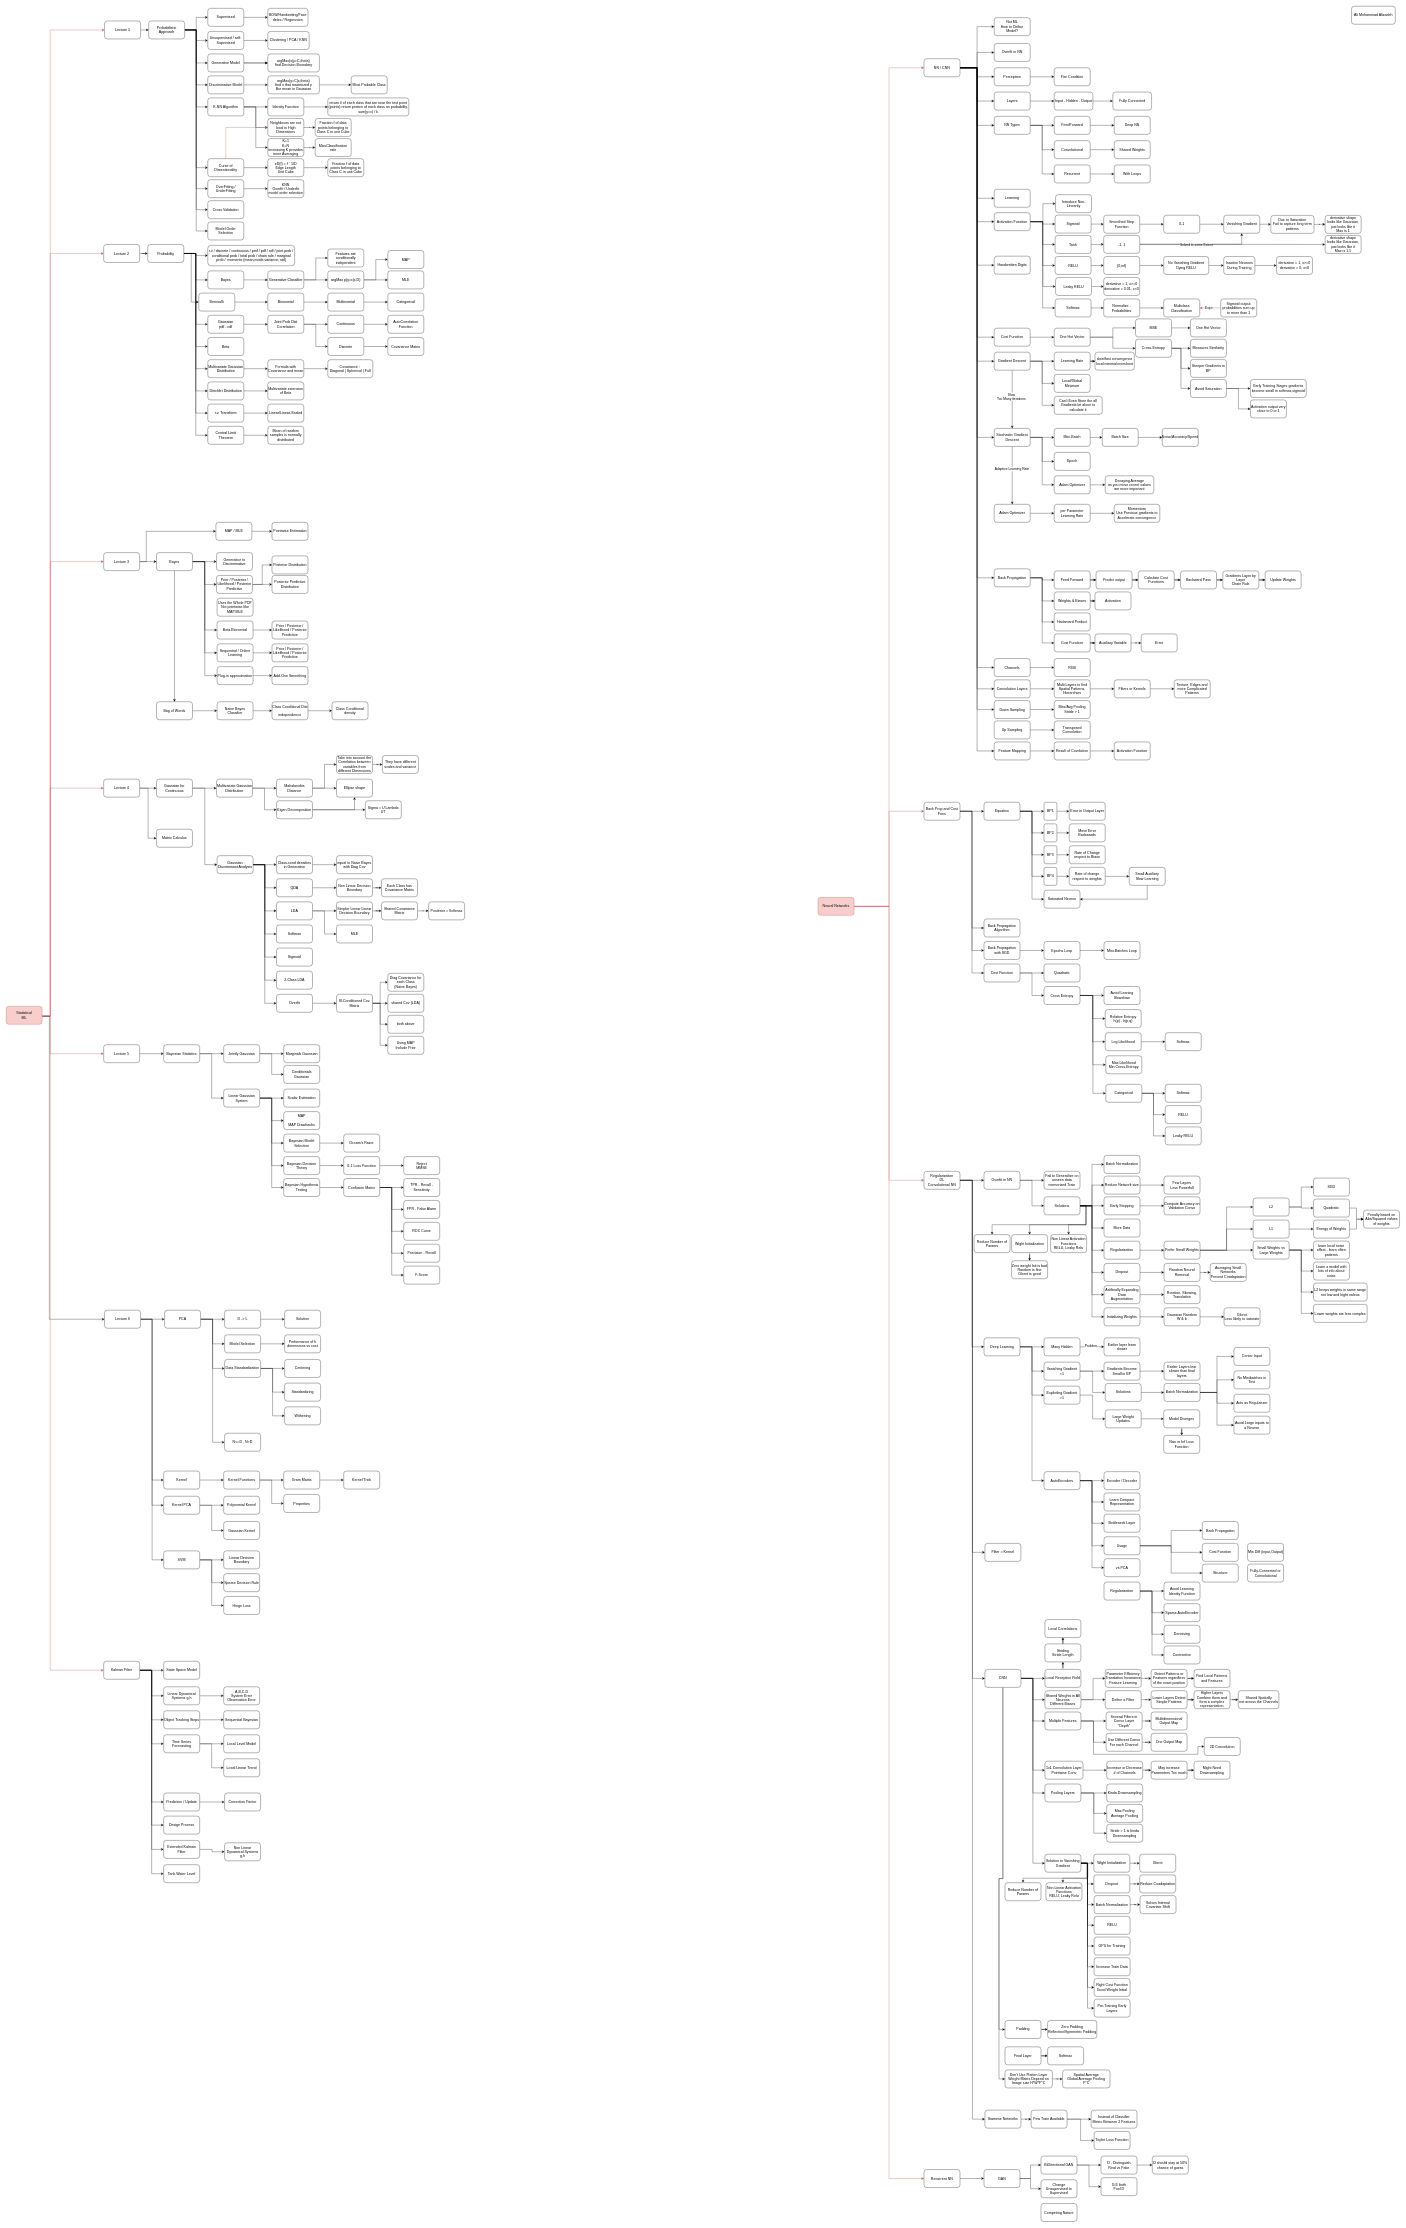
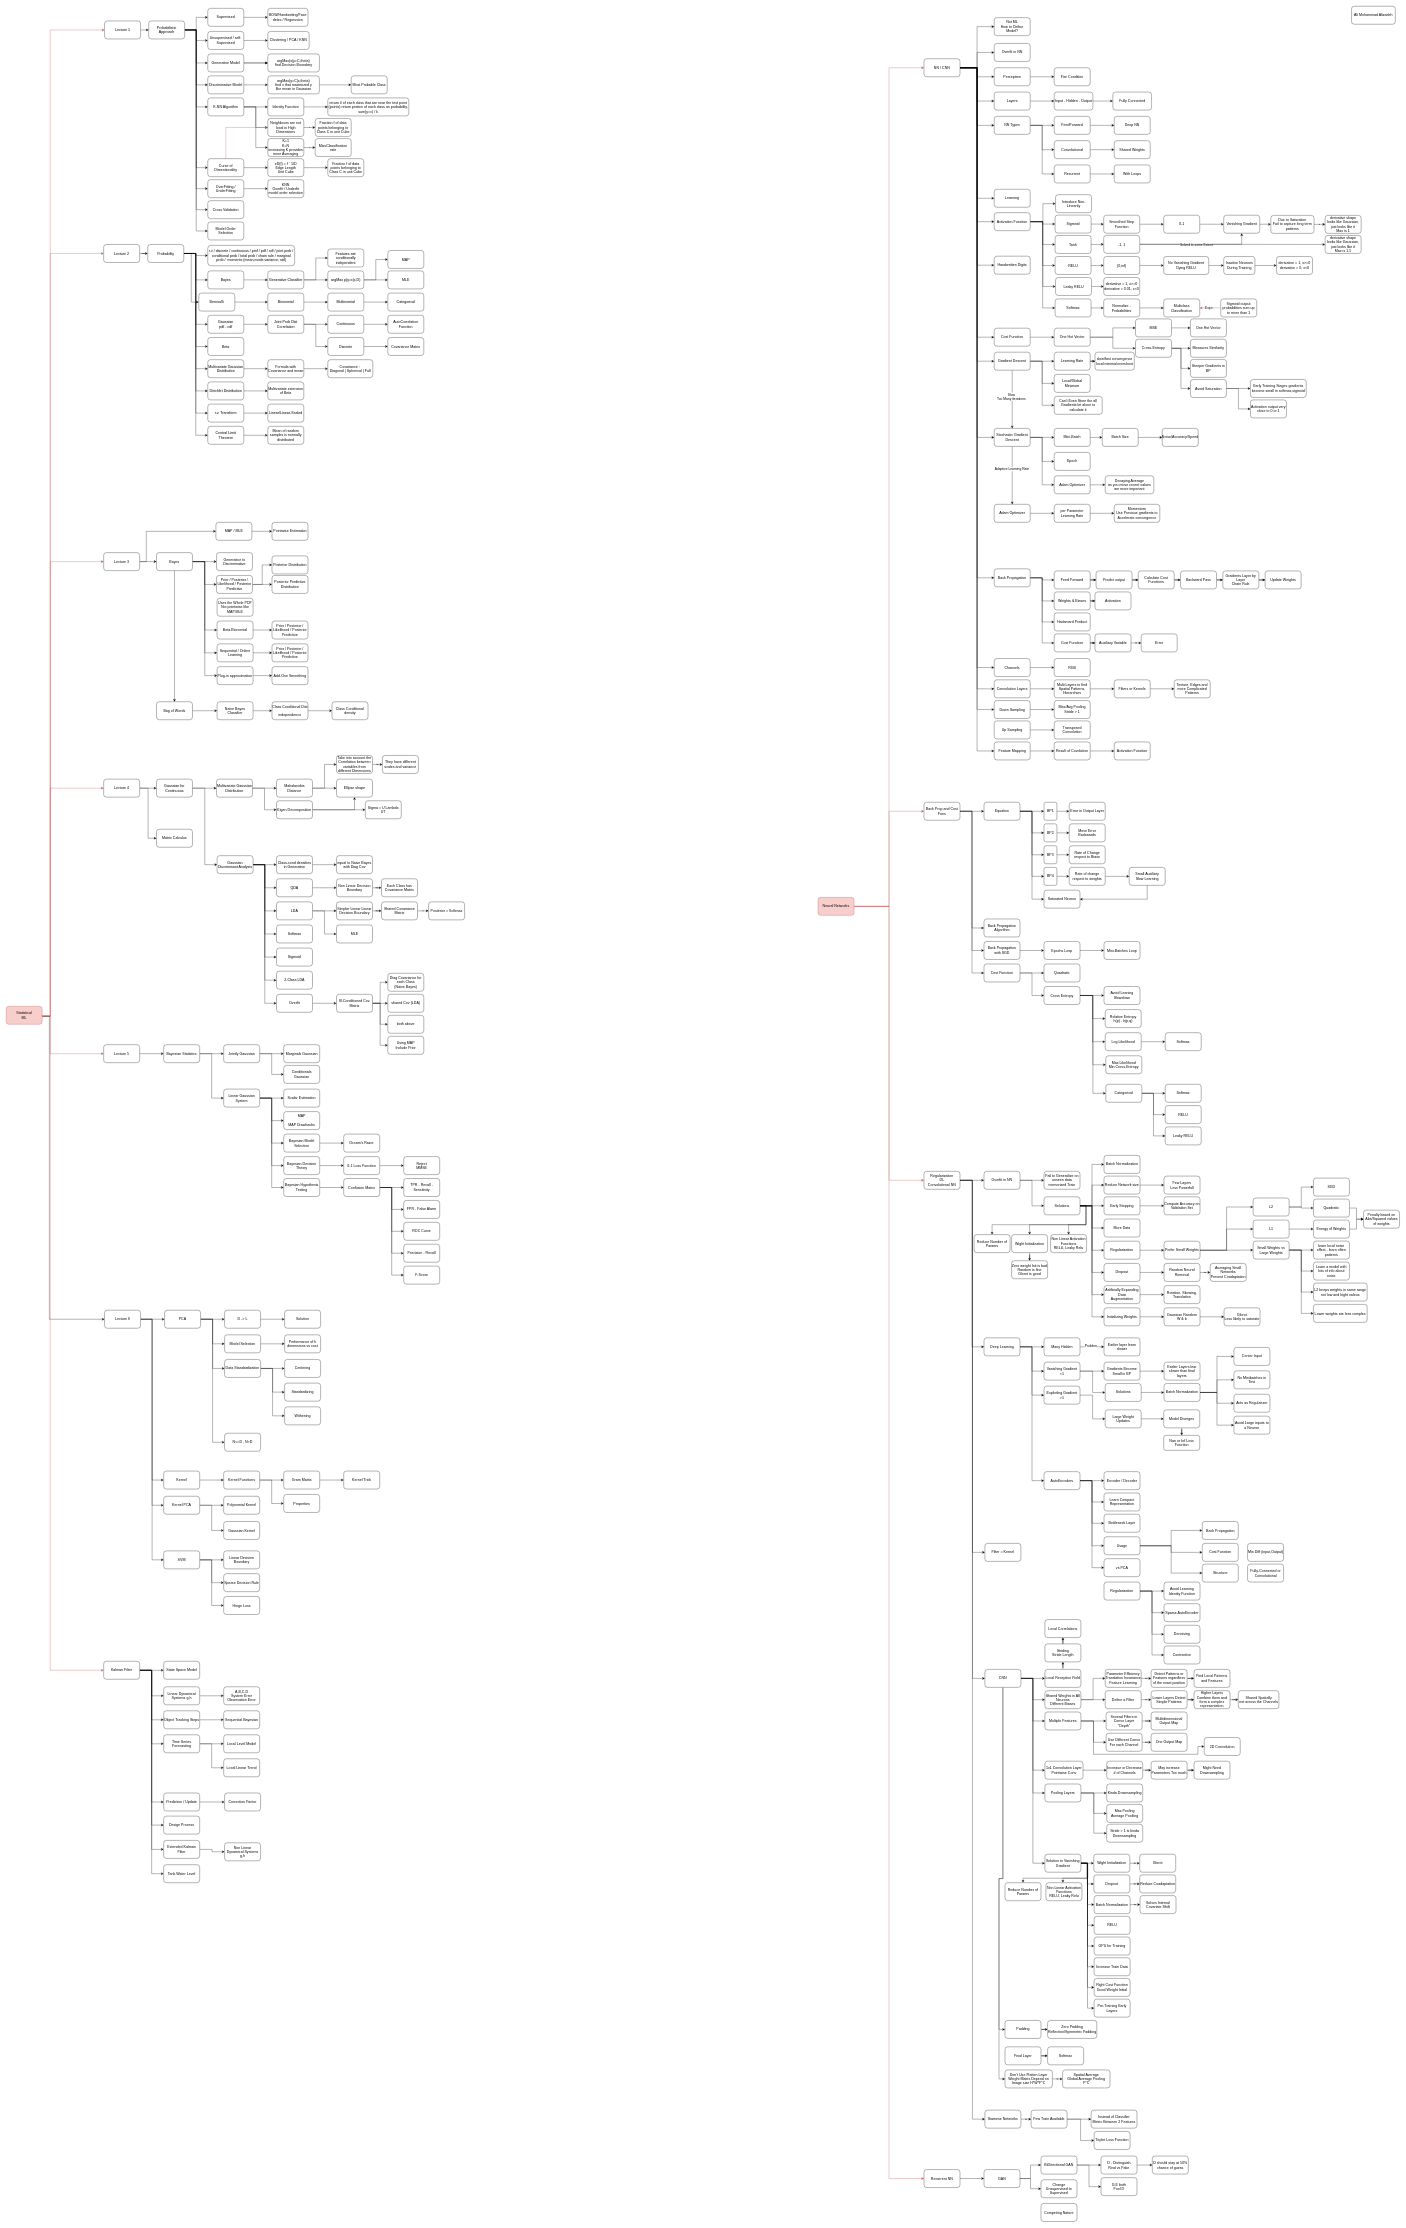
node "Compute Accuracy on Validation Convo": label "Compute Accuracy on Validation Convo" -> "Compute Accuracy on Validation Set"
node "Nan or Inf Loss Function": size 36x18 -> 36x15
